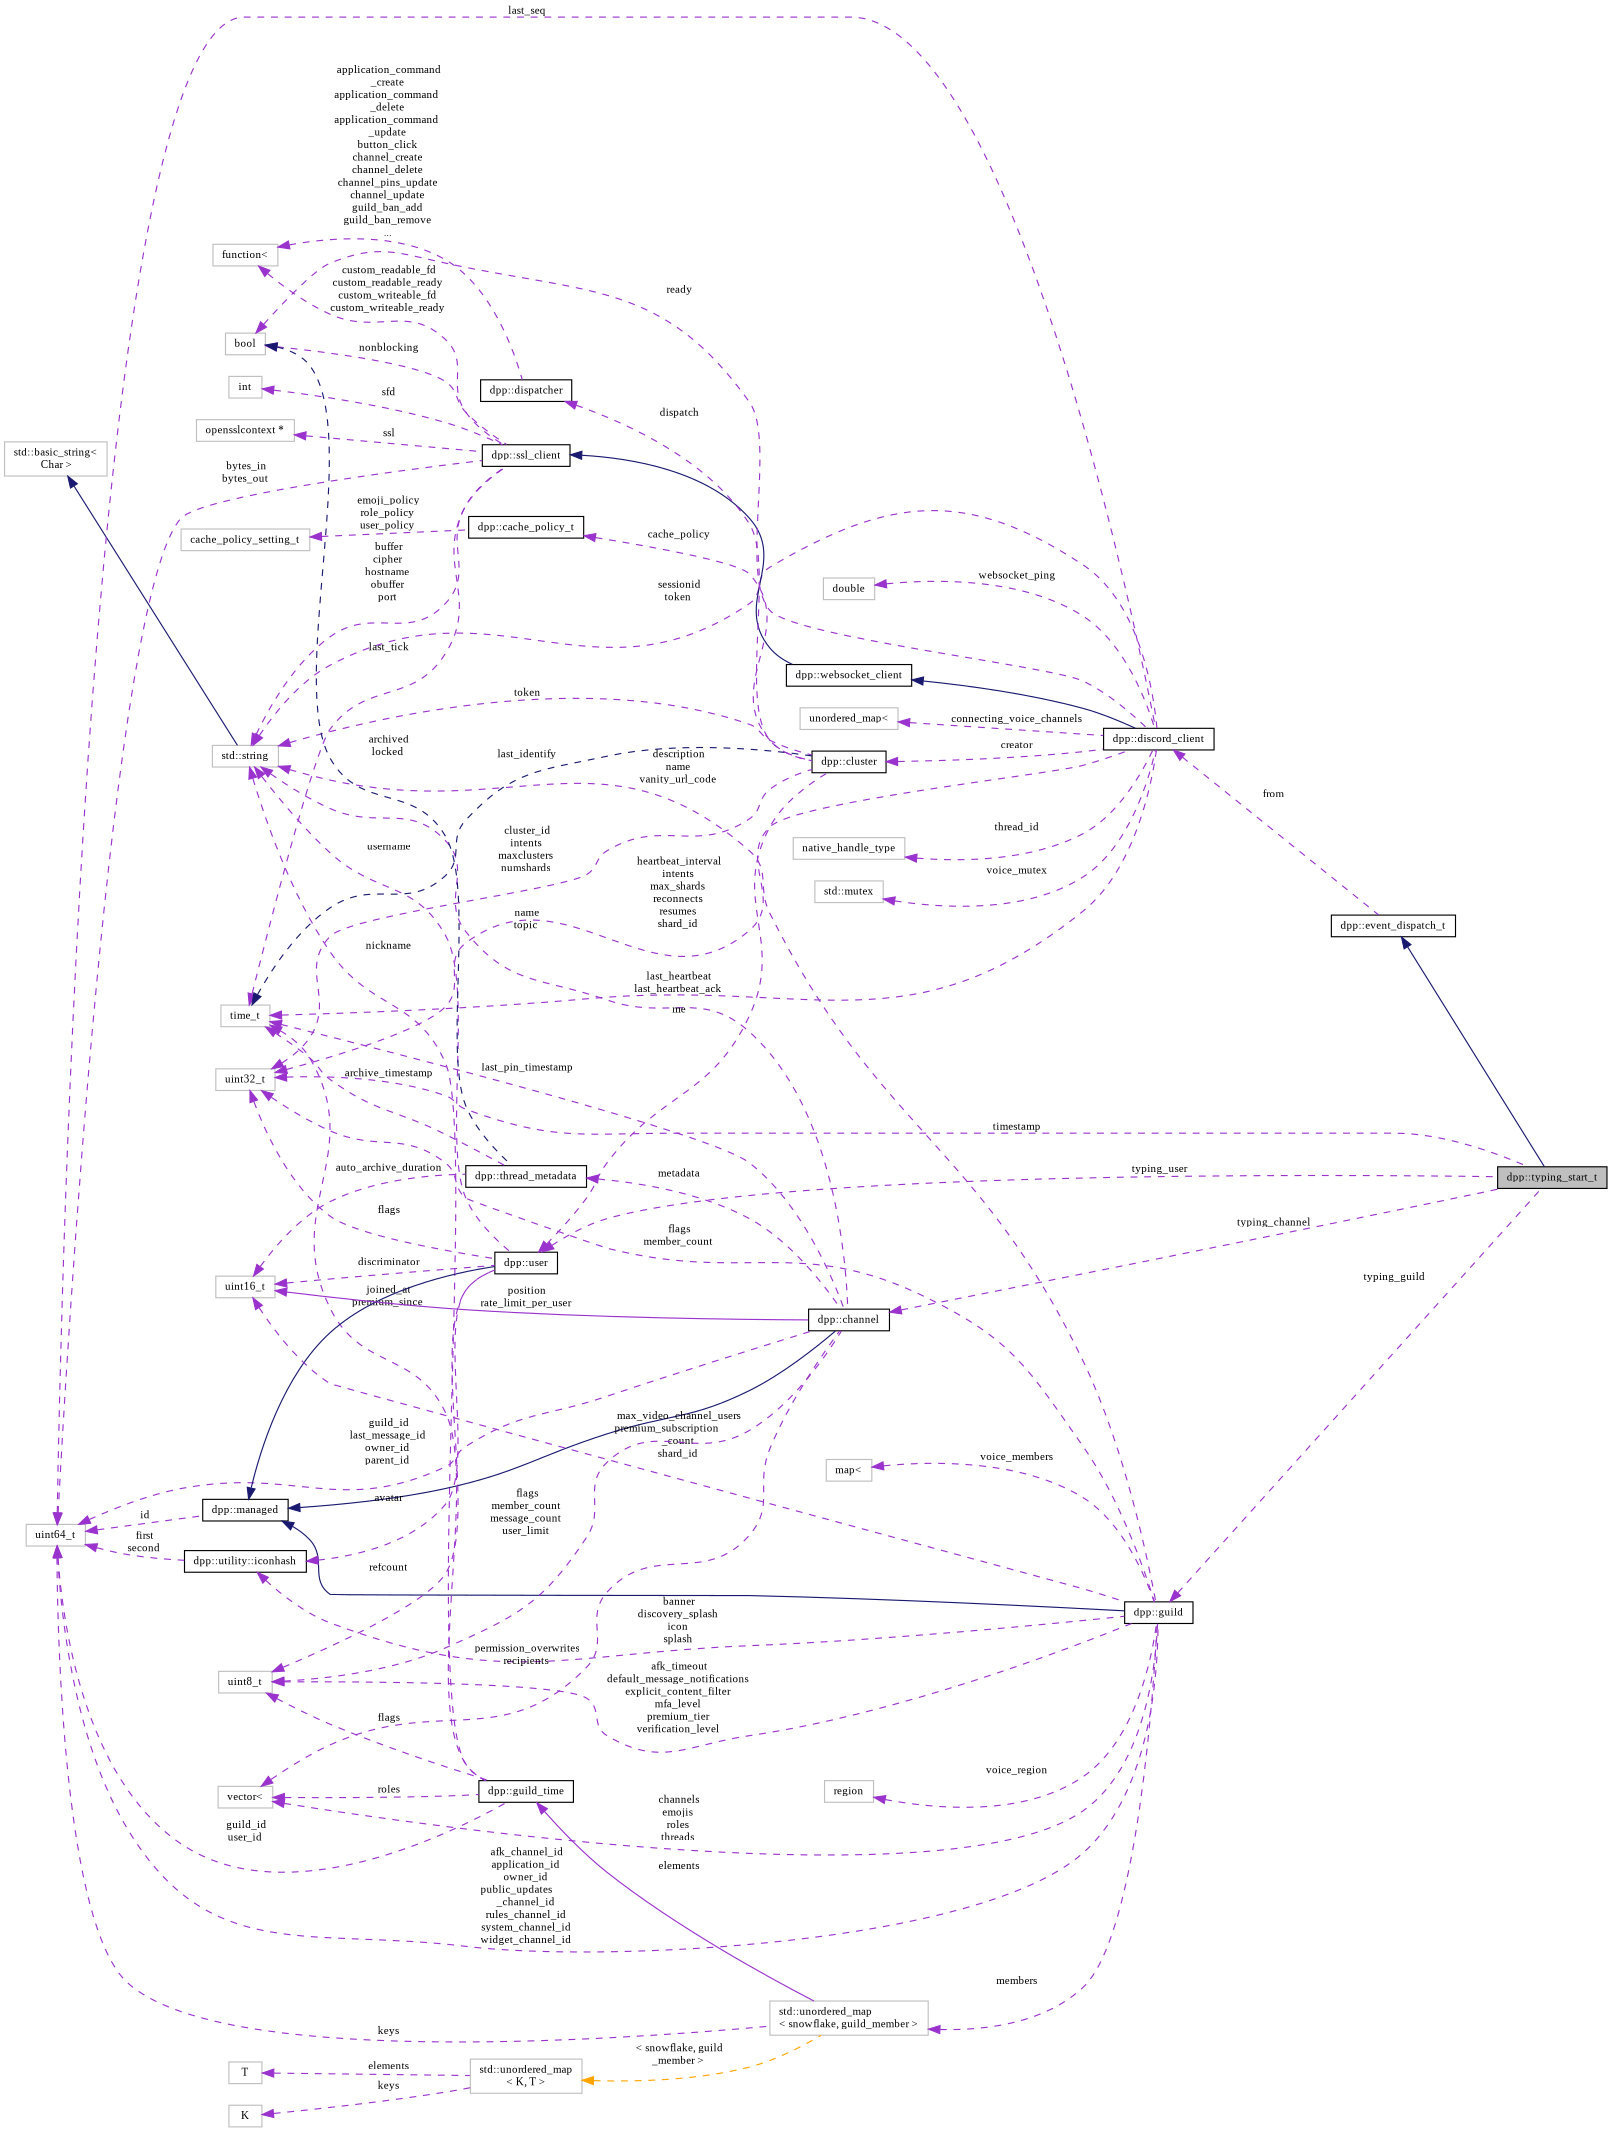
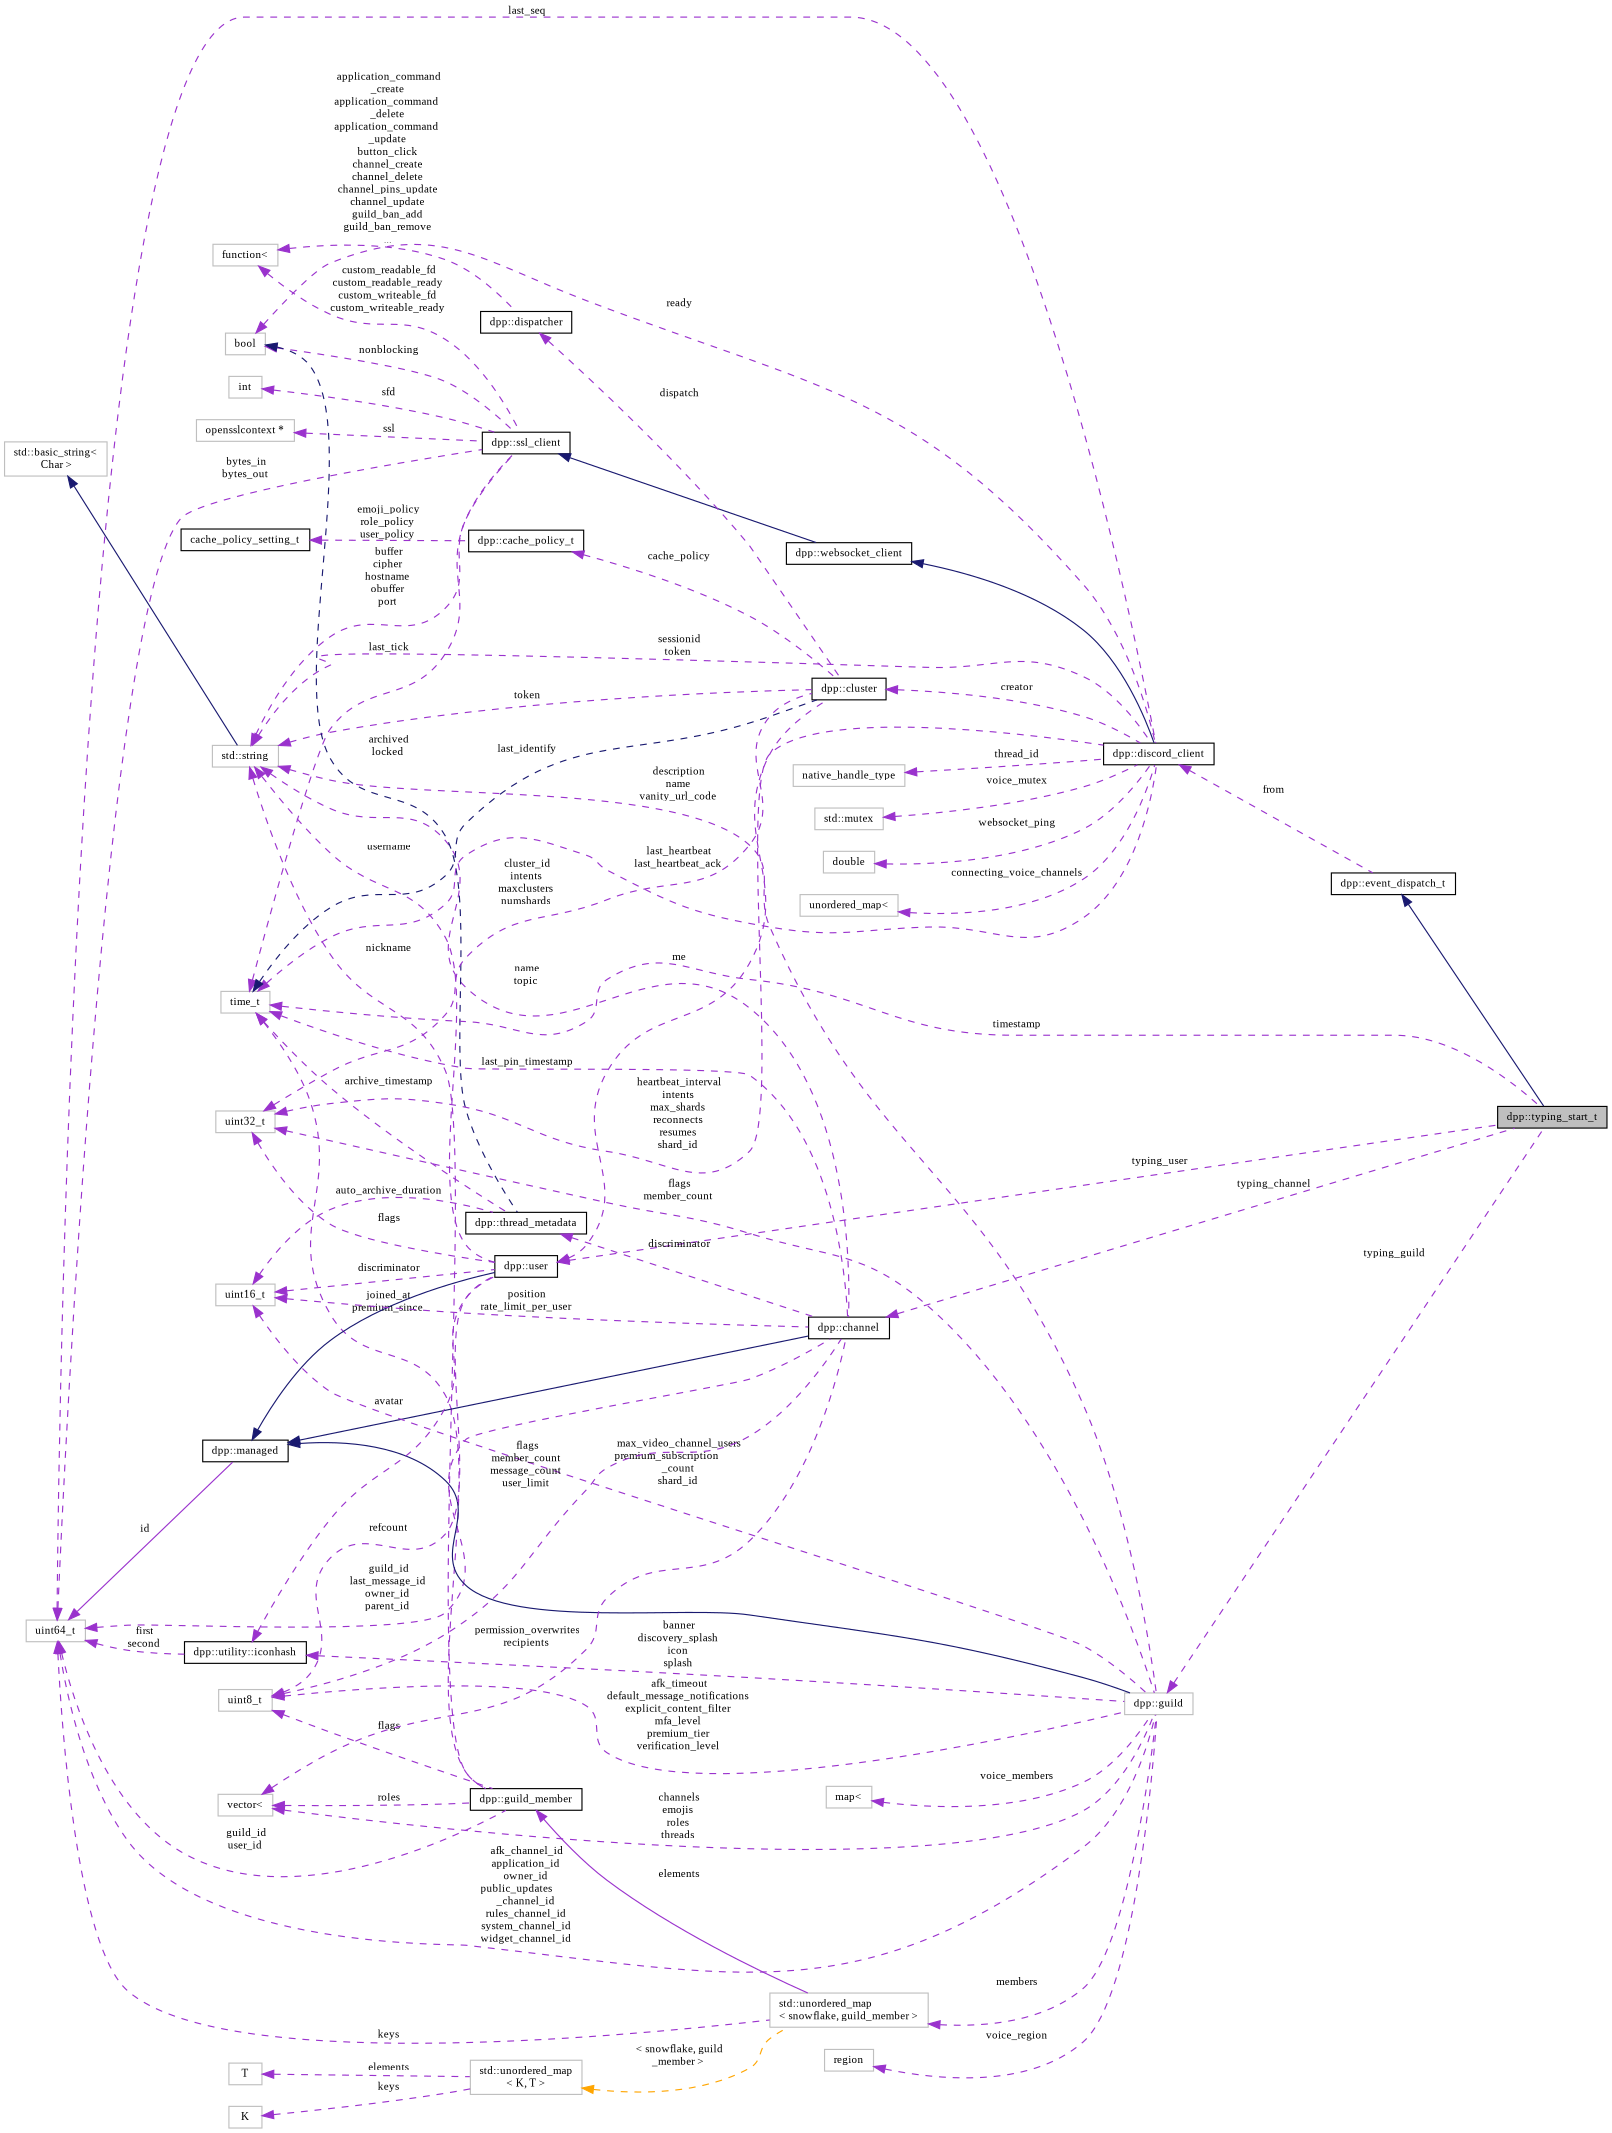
node "cache_policy_setting_t": color grey75 -> black
edge "dpp::typing_start_t" -> "uint32_t": now "dpp::typing_start_t" -> "time_t"
edge "dpp::channel" -> "dpp::thread_metadata": label " metadata" -> " discriminator"
edge "dpp::channel" -> "uint16_t": style solid -> dashed
edge "dpp::managed" -> "uint64_t": style dashed -> solid
node "dpp::guild": color black -> grey75
node "dpp::guild_time": label "dpp::guild_time" -> "dpp::guild_member"
